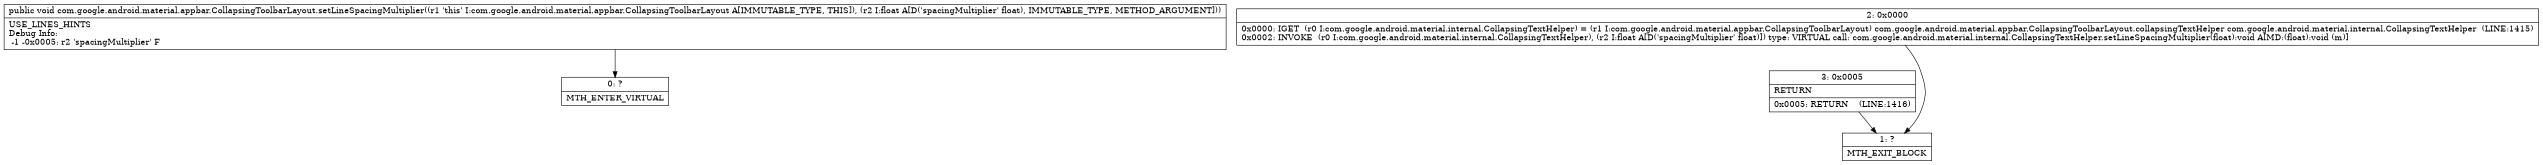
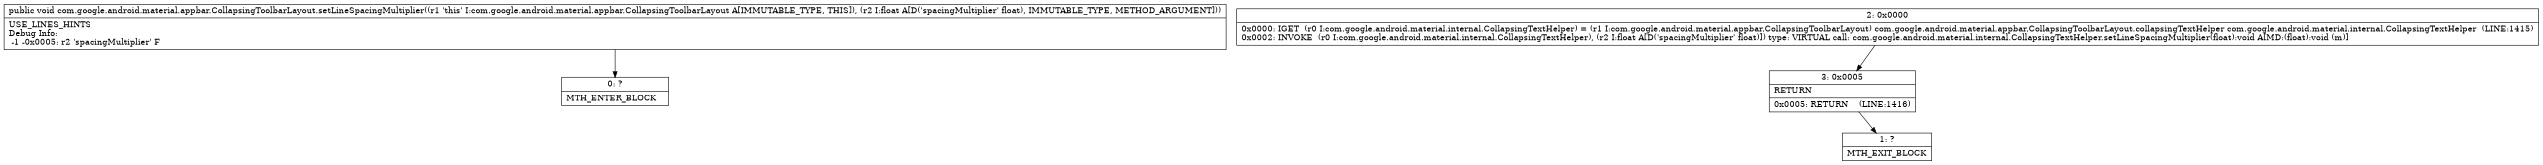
edge "2: 0x0000" -> "1: ?": now "2: 0x0000" -> "3: 0x0005"
node "0: ?": text "MTH_ENTER_VIRTUAL" -> "MTH_ENTER_BLOCK"
